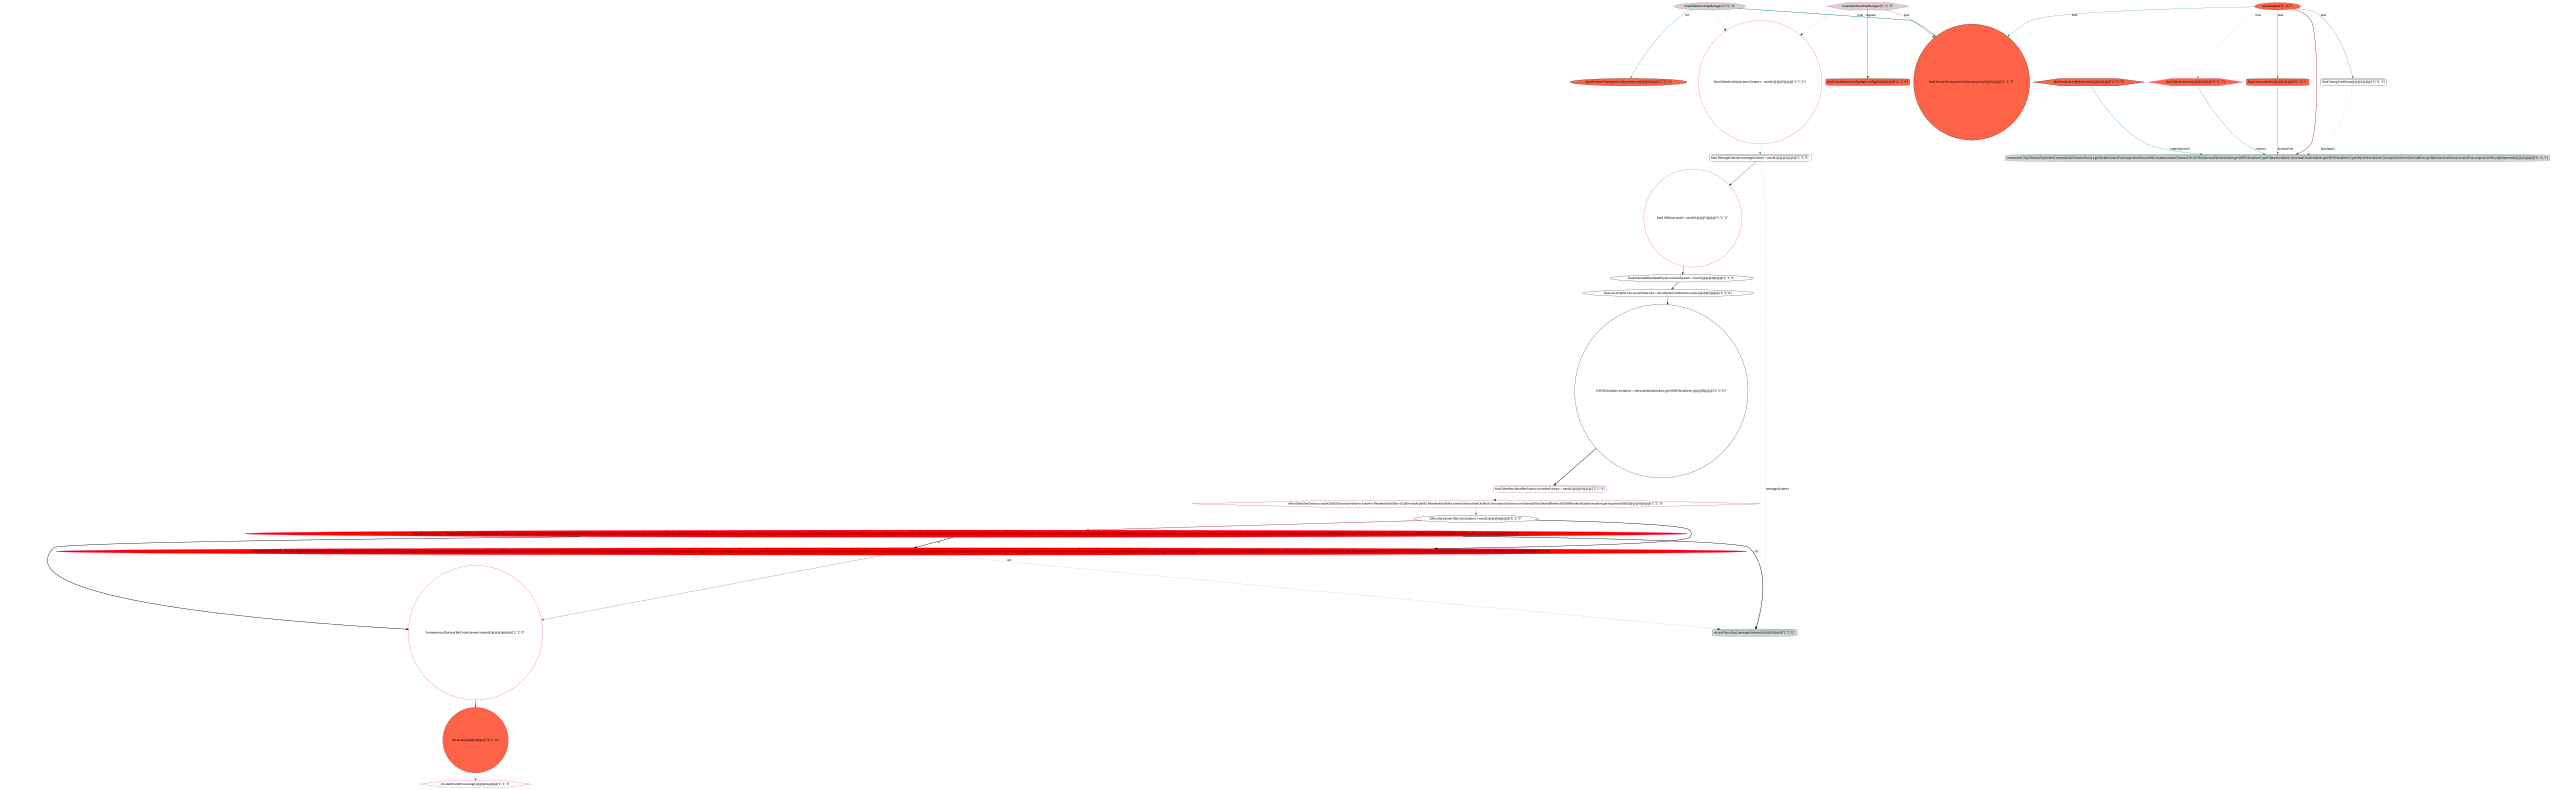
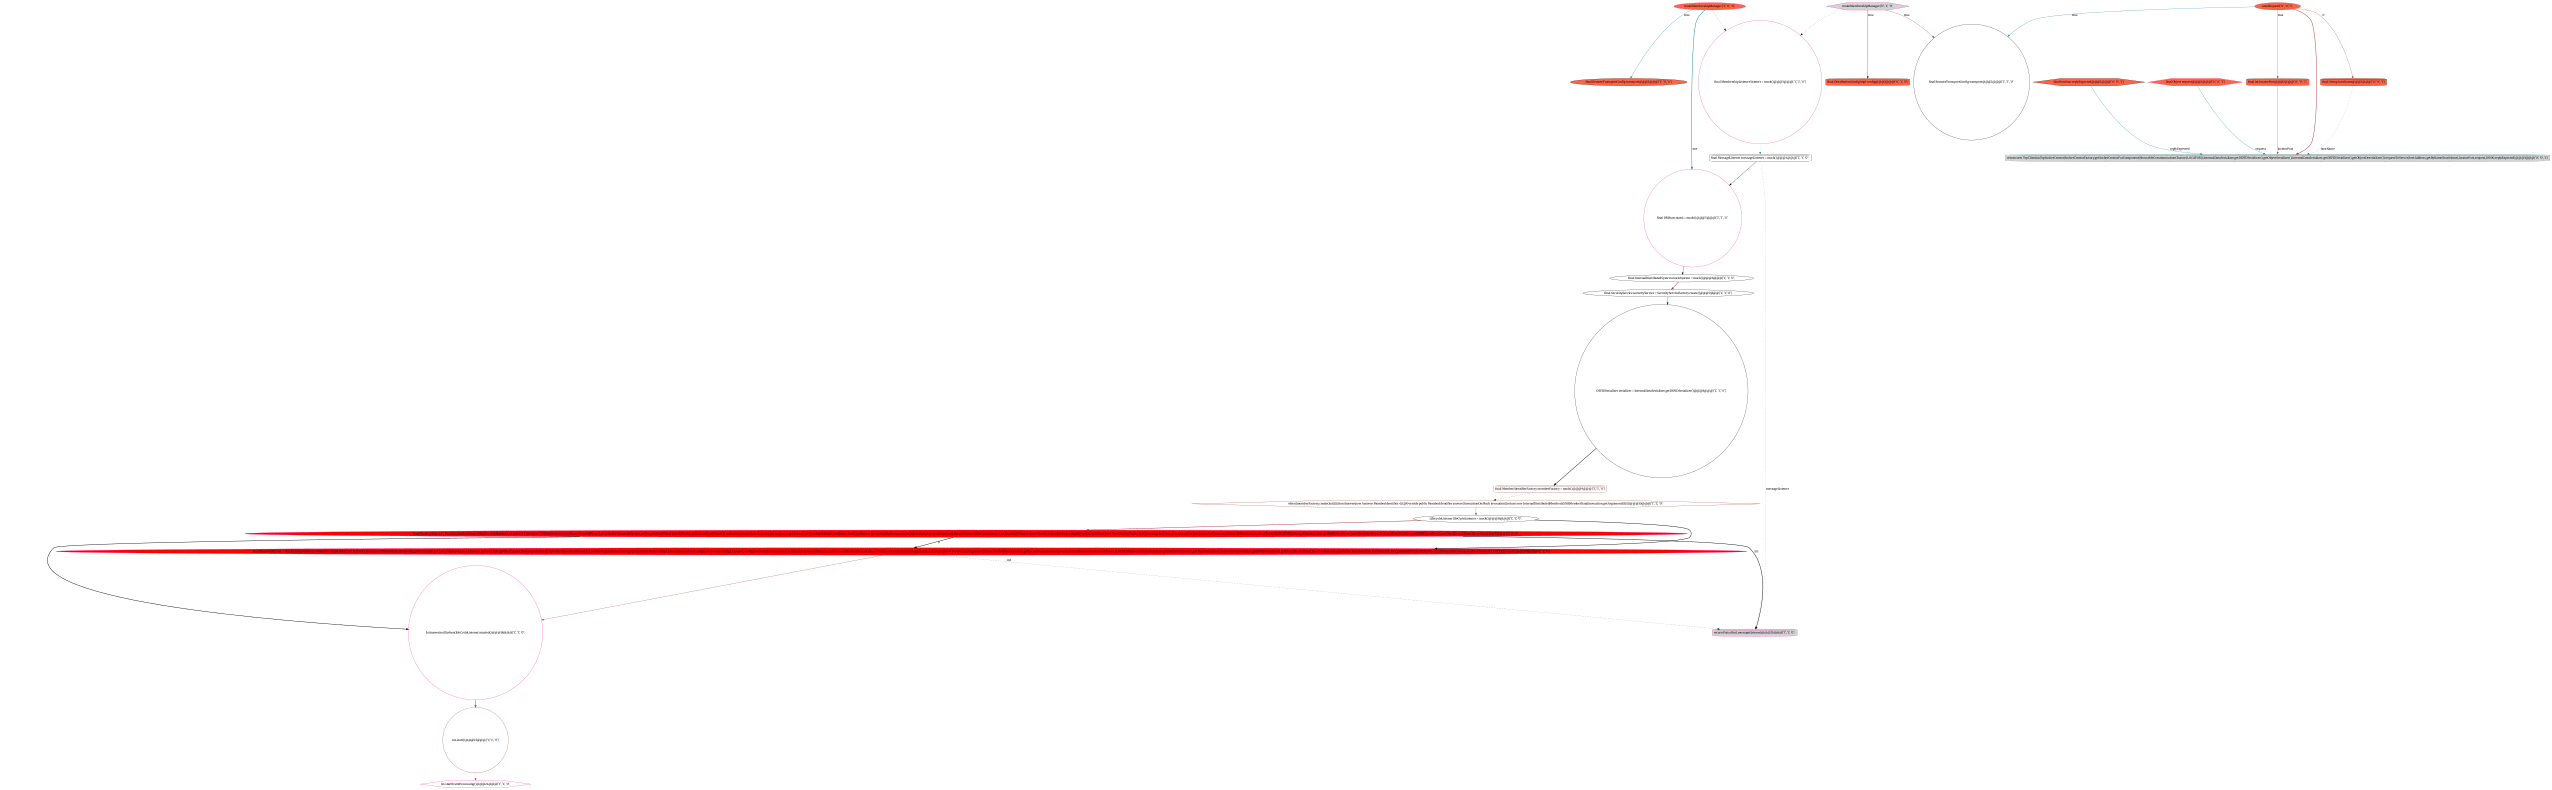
node "createMembershipManager['1', '0', '0']": fillcolor lightgray -> tomato
edge "createMembershipManager['1', '0', '0']" -> "final RemoteTransportConfig transport@@@2@@@['1', '0', '0']": label "m1" -> "true"
edge "createMembershipManager['1', '0', '0']" -> "final RemoteTransportConfig transport@@@2@@@['1', '1', '0']": now "createMembershipManager['1', '0', '0']" -> "final DMStats stats1 = mock()@@@5@@@['1', '1', '0']"
edge "createMembershipManager['0', '1', '0']" -> "final DistributionConfigImpl config@@@2@@@['0', '1', '0']": label "request" -> "true"
edge "issueRequest['0', '0', '1']" -> "final String hostName@@@2@@@['0', '0', '1']": label "true" -> "0"
edge "issueRequest['0', '0', '1']" -> "final Object request@@@2@@@['0', '0', '1']": removed, label "true"
node "final RemoteTransportConfig transport@@@2@@@['1', '1', '0']": fillcolor tomato -> white
node "final String hostName@@@2@@@['0', '0', '1']": fillcolor white -> tomato
node "return Pair.of(m1,messageListener)@@@25@@@['1', '1', '0']": color teal -> deeppink
node "m1.start()@@@23@@@['1', '1', '0']": fillcolor tomato -> white
